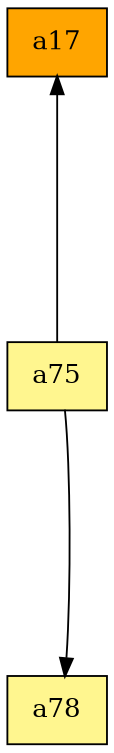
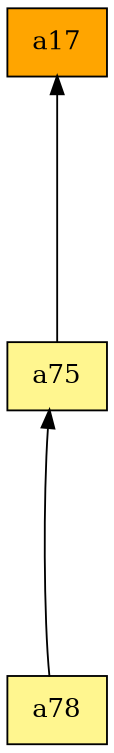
edge "a75" -> "a78": reversed
